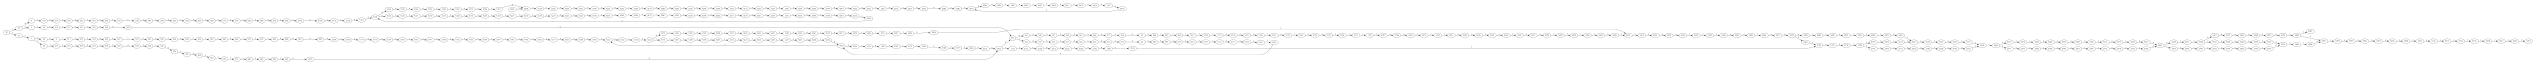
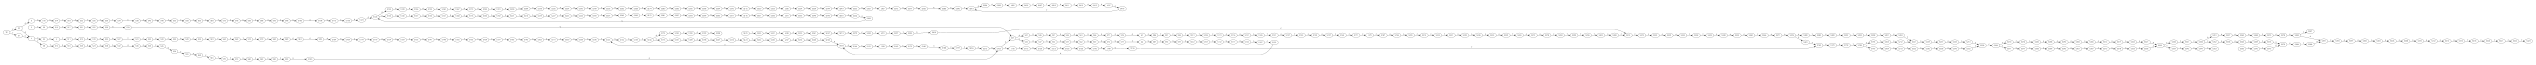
edge "S191" -> "S209": now "S191" -> "S200"
edge "S2" -> "S5": now "S2" -> "S4"
node "S217": removed
node "S359": removed
